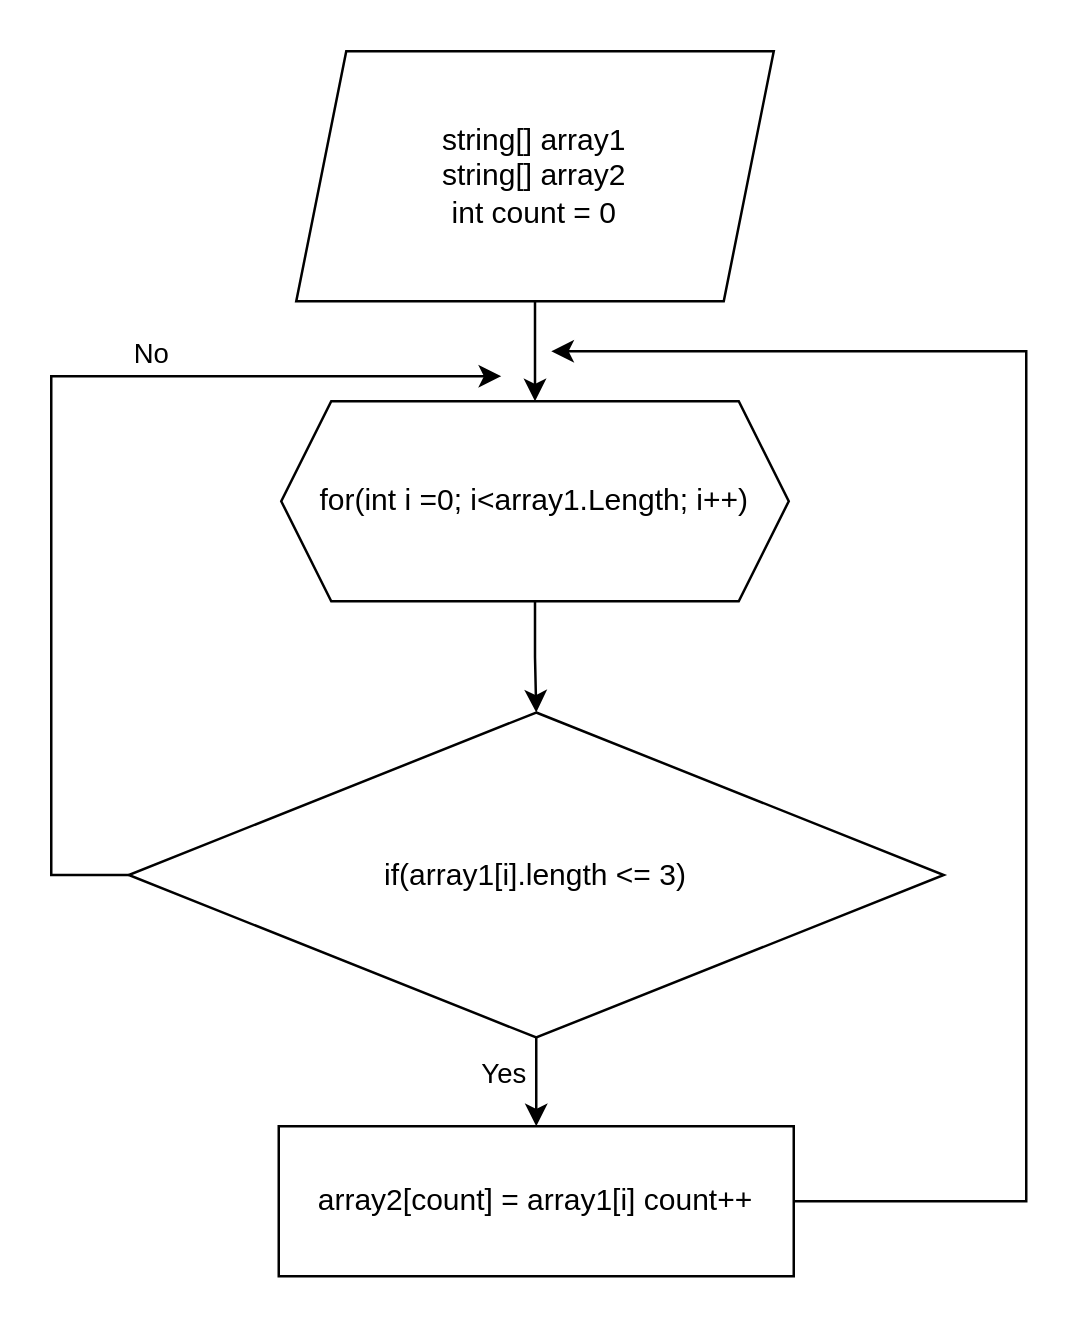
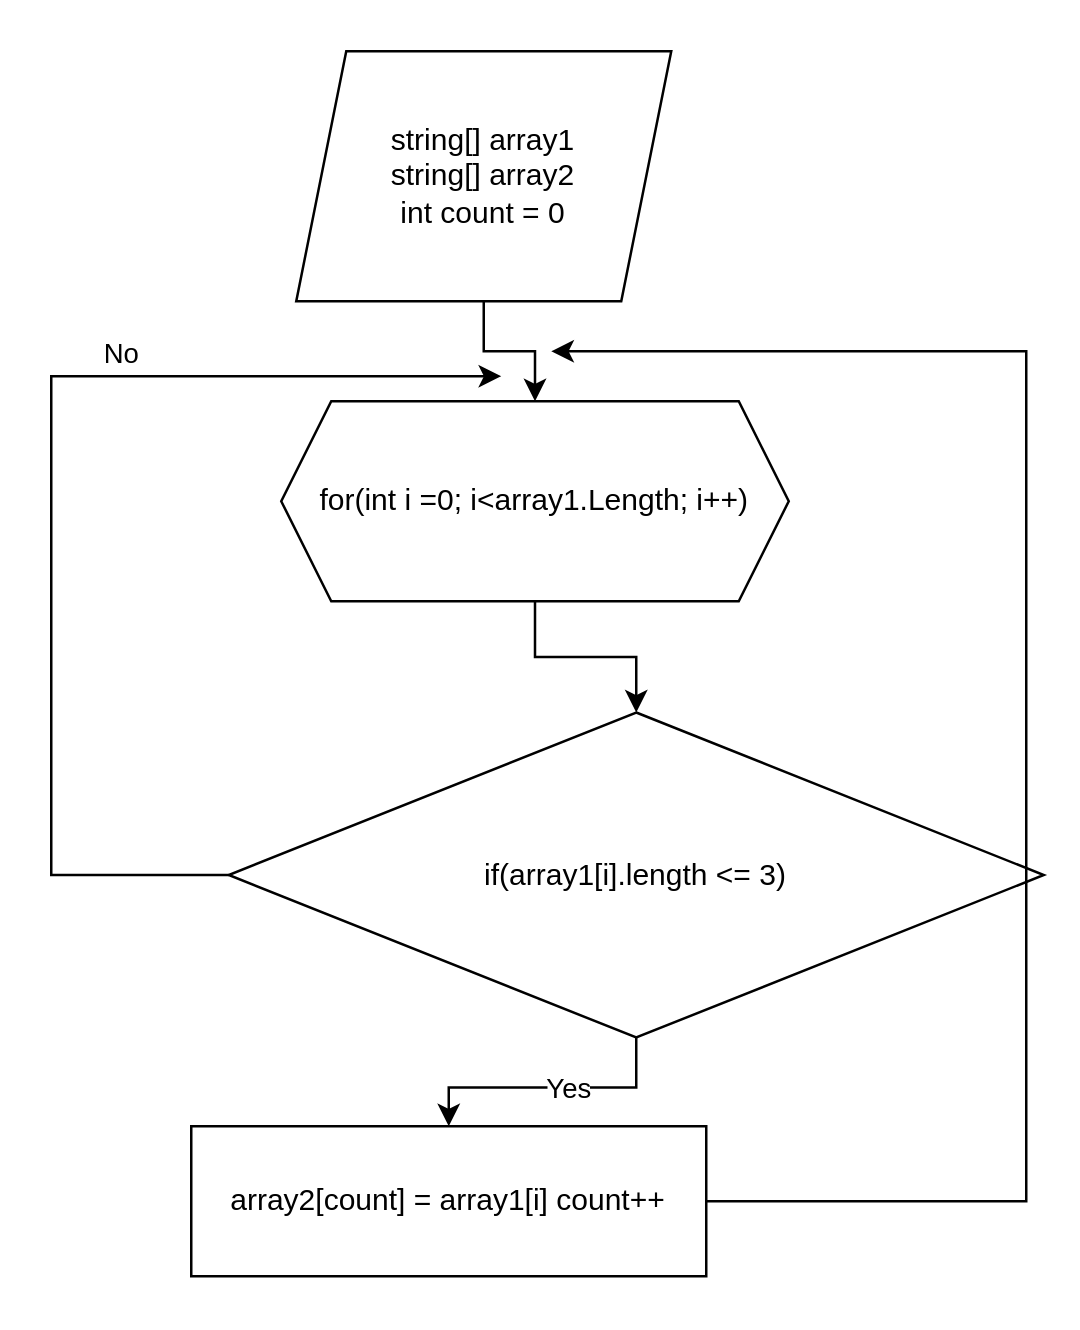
node "string[] array1 string[] array2 int count = 0": size 478x250 -> 375x250
node "if(array1[i].length <= 3)": moved (536, 875) -> (636, 875)
node "array2[count] = array1[i] count++": moved (536, 1201) -> (449, 1201)
